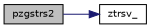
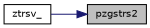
edge "pzgstrs2" -> "ztrsv_": reversed
